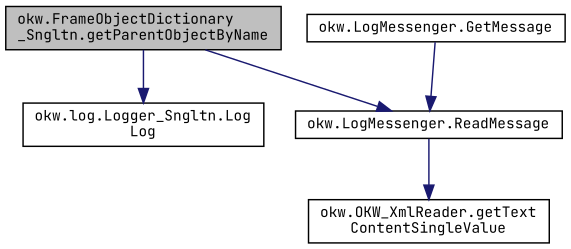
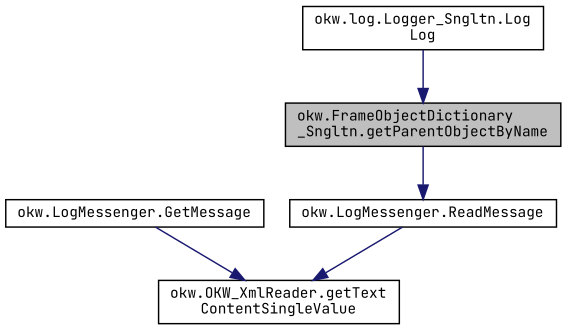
edge "okw.FrameObjectDictionary _Sngltn.getParentObjectByName" -> "okw.log.Logger_Sngltn.Log Log": reversed
edge "okw.LogMessenger.GetMessage" -> "okw.LogMessenger.ReadMessage": now "okw.LogMessenger.GetMessage" -> "okw.OKW_XmlReader.getText ContentSingleValue"
